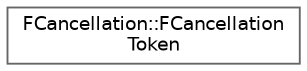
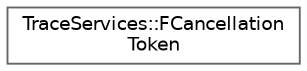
node "FCancellation::FCancellation Token": label "FCancellation::FCancellation Token" -> "TraceServices::FCancellation Token"
